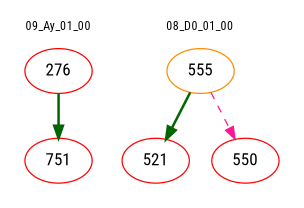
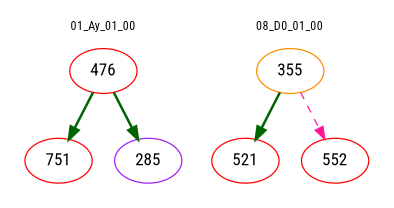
cluster "09_Ay_01_00": label "09_Ay_01_00" -> "01_Ay_01_00"
node "276": label "276" -> "476"
node "555": label "555" -> "355"
node "285": added
node "550": label "550" -> "552"
